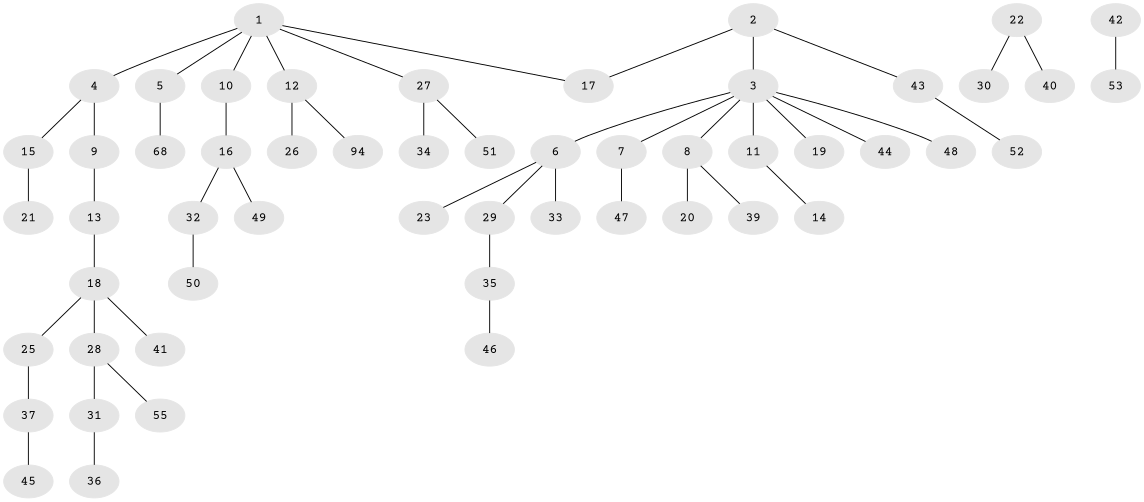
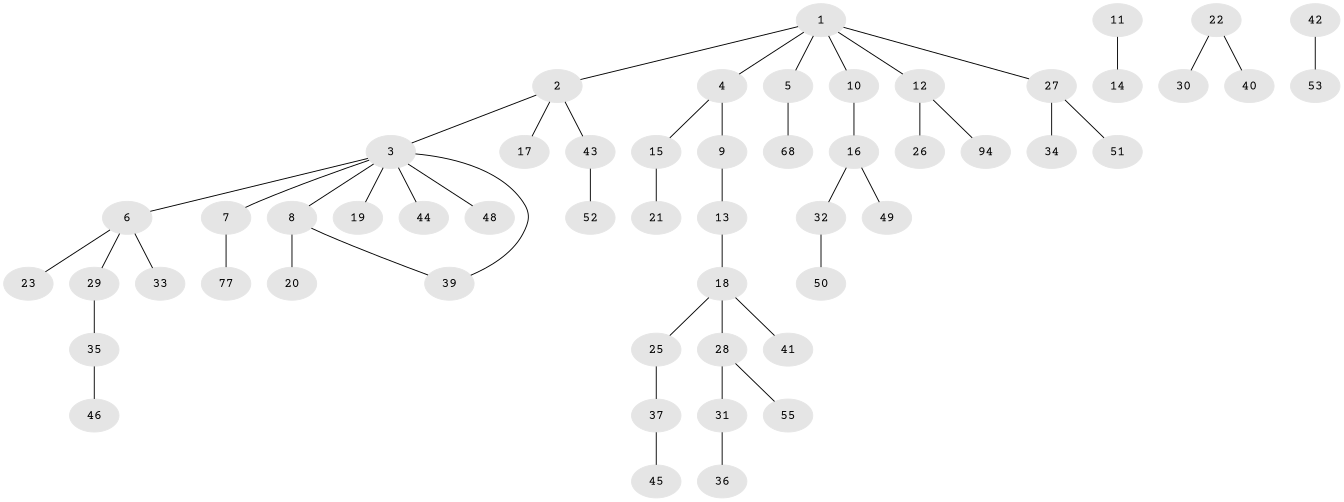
edge "1" -- "17": now "1" -- "2"
edge "3" -- "11": now "3" -- "39"
node "47": label "47" -> "77"
